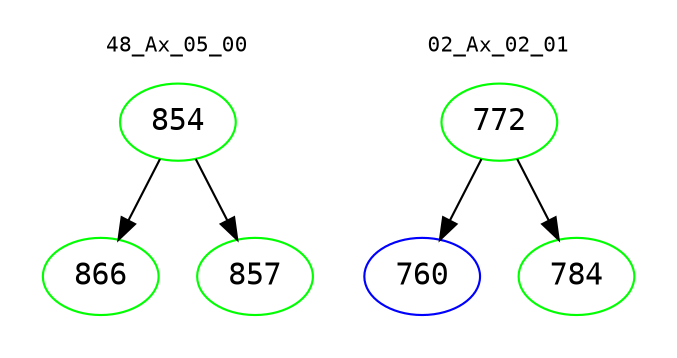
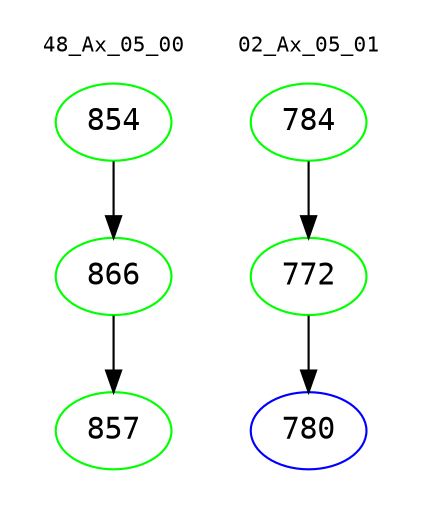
cluster "02_Ax_02_01": label "02_Ax_02_01" -> "02_Ax_05_01"
edge "854" -> "857": now "866" -> "857"
edge "772" -> "784": reversed
node "760": label "760" -> "780"
